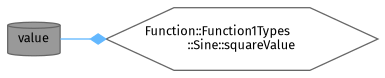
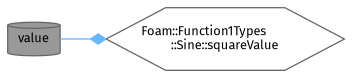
node "Function::Function1Types ::Sine::squareValue": label "Function::Function1Types ::Sine::squareValue" -> "Foam::Function1Types ::Sine::squareValue"
